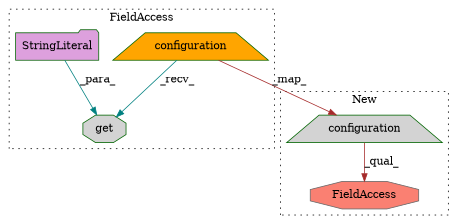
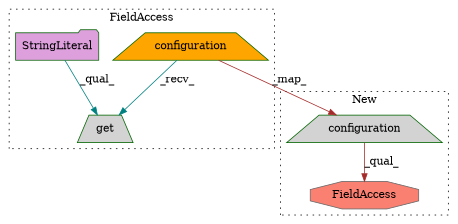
edge "StringLiteral" -> "get": label "_para_" -> "_qual_"
node "get": shape octagon -> trapezium
